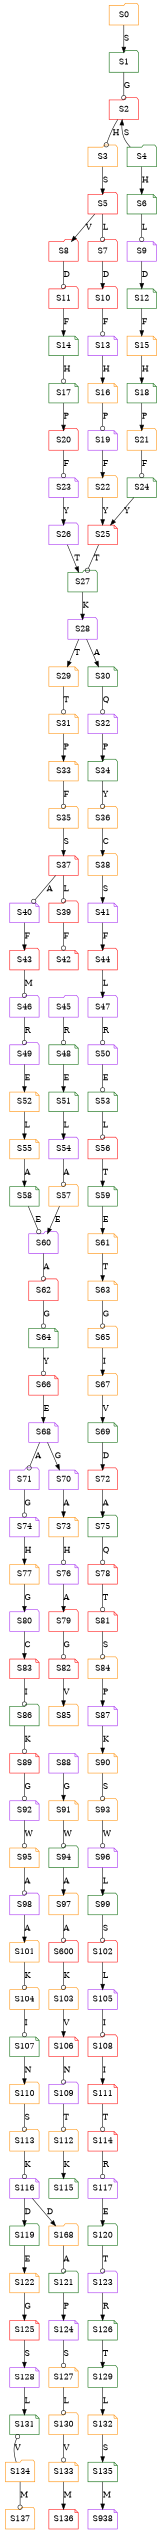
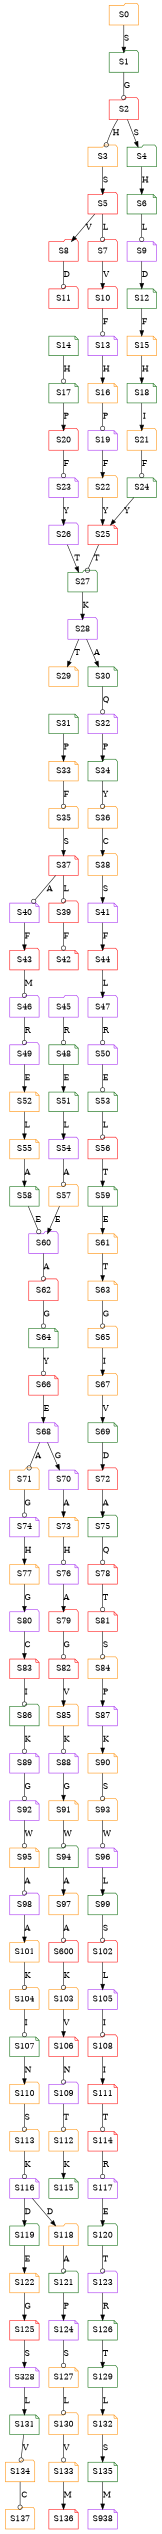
edge "S4" -> "S2": reversed
edge "S7" -> "S10": label "D" -> "V"
edge "S11" -> "S14": removed, label "F"
edge "S18" -> "S21": label "P" -> "I"
edge "S29" -> "S31": removed, label "T"
node "S31": color darkorange -> darkgreen
node "S71": color purple -> darkorange
edge "S85" -> "S88": added, label "K"
node "S89": color red -> purple
node "S168": label "S168" -> "S118"
node "S128": label "S128" -> "S328"
edge "S134" -> "S131": reversed
edge "S134" -> "S137": label "M" -> "C"
